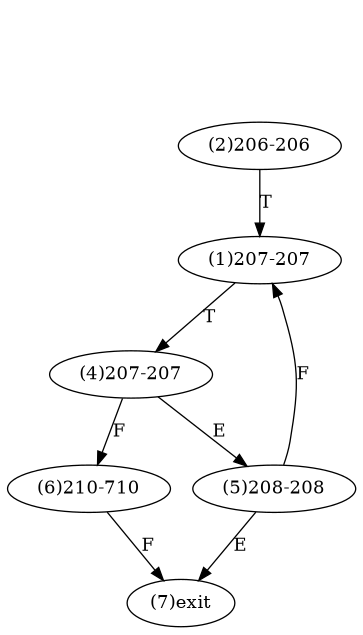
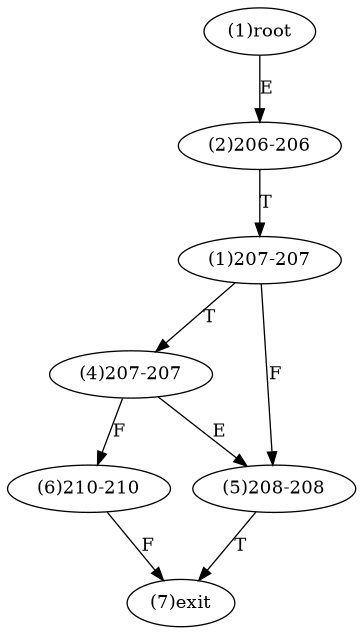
node "(1)root": added
edge "(5)208-208" -> "(1)207-207": reversed
node "(6)210-710": label "(6)210-710" -> "(6)210-210"
edge "(5)208-208" -> "(7)exit": label "E" -> "T"
